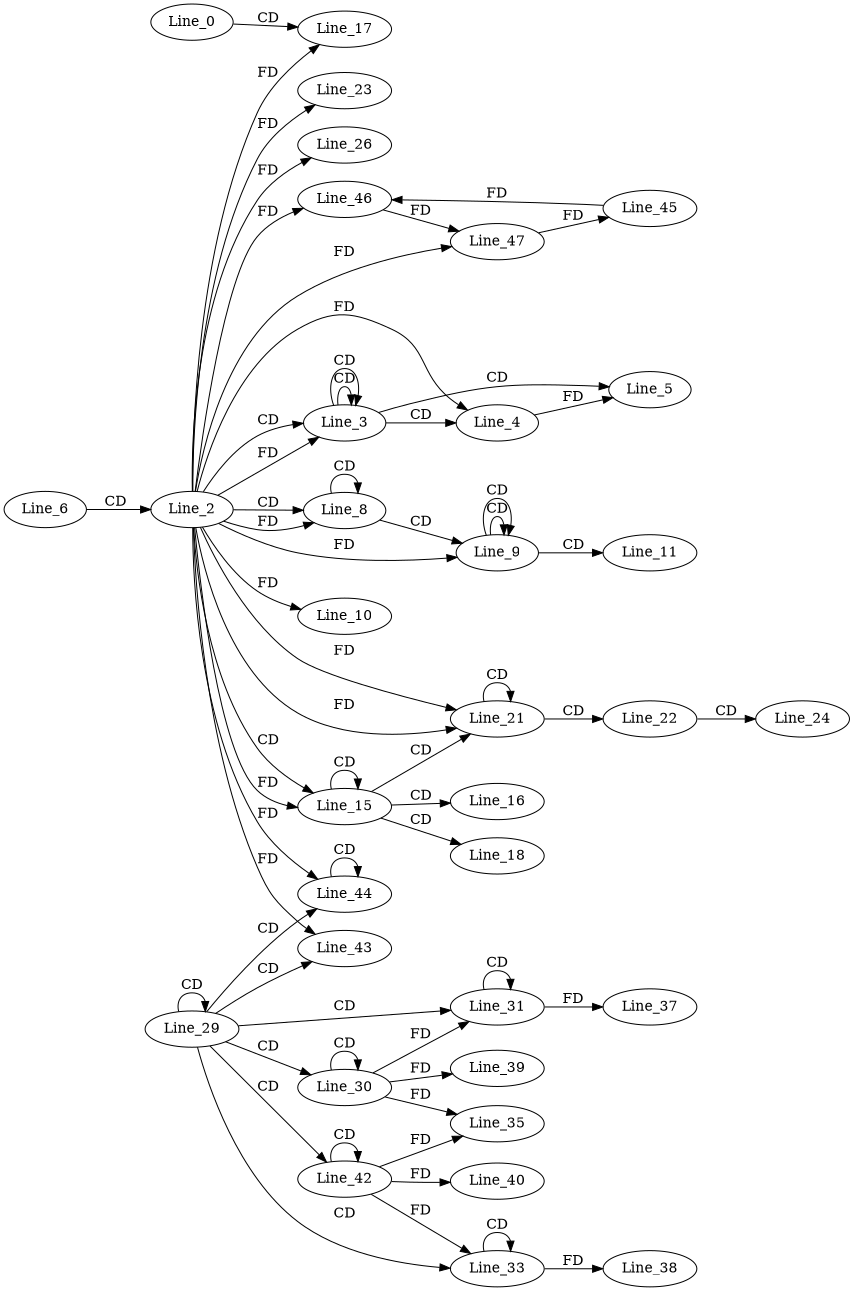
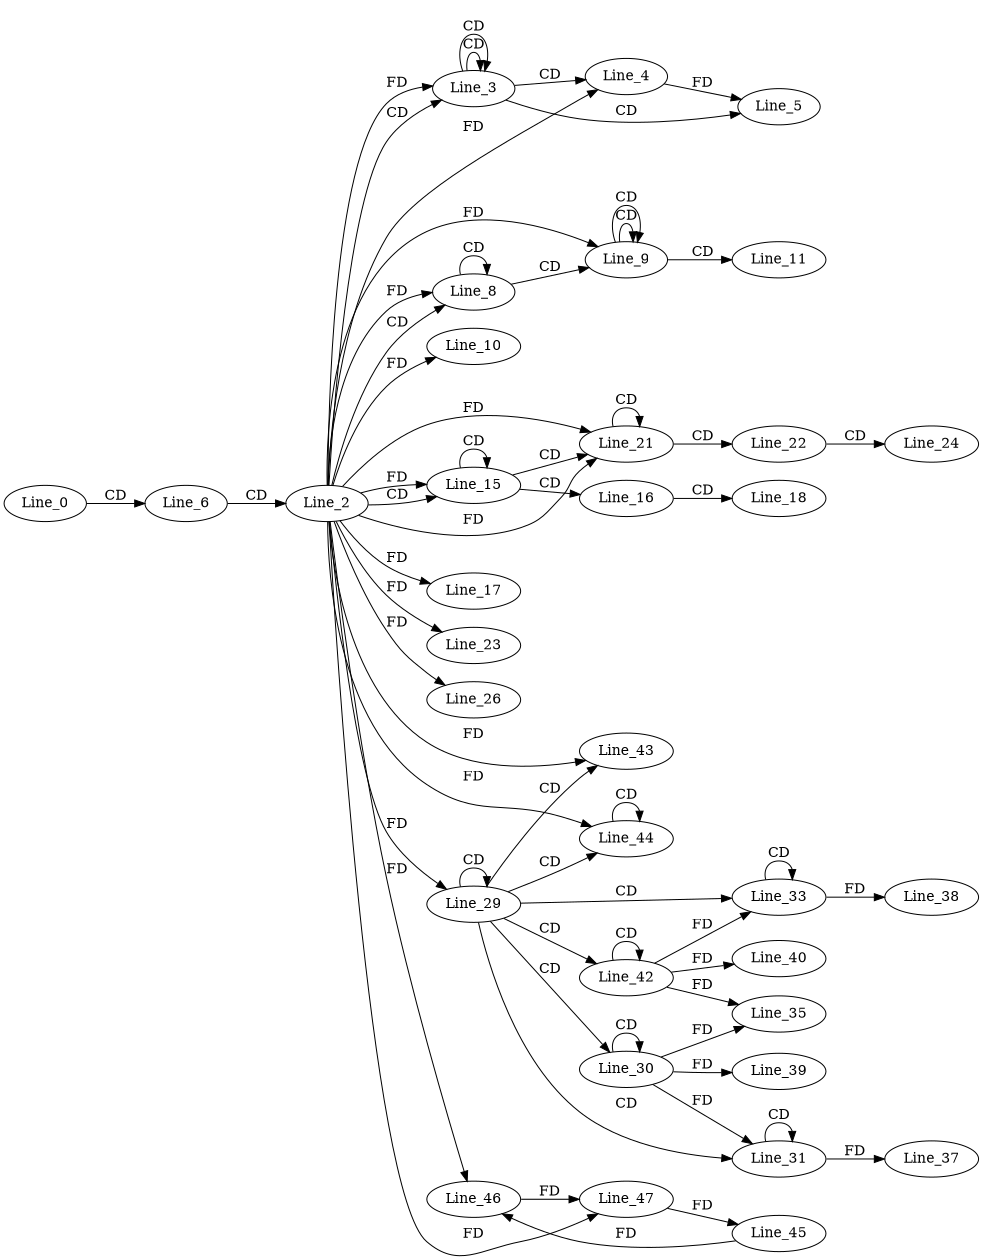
edge "Line_0" -> "Line_17": now "Line_0" -> "Line_6"
edge "Line_2" -> "Line_29": added, label "FD"
edge "Line_15" -> "Line_18": now "Line_16" -> "Line_18"
